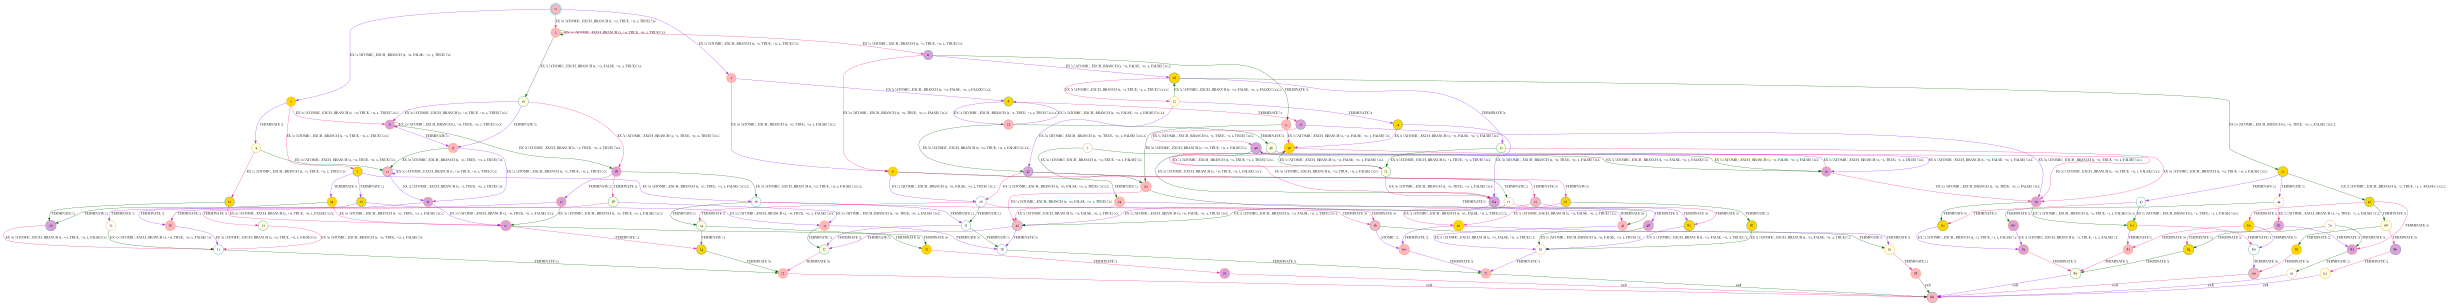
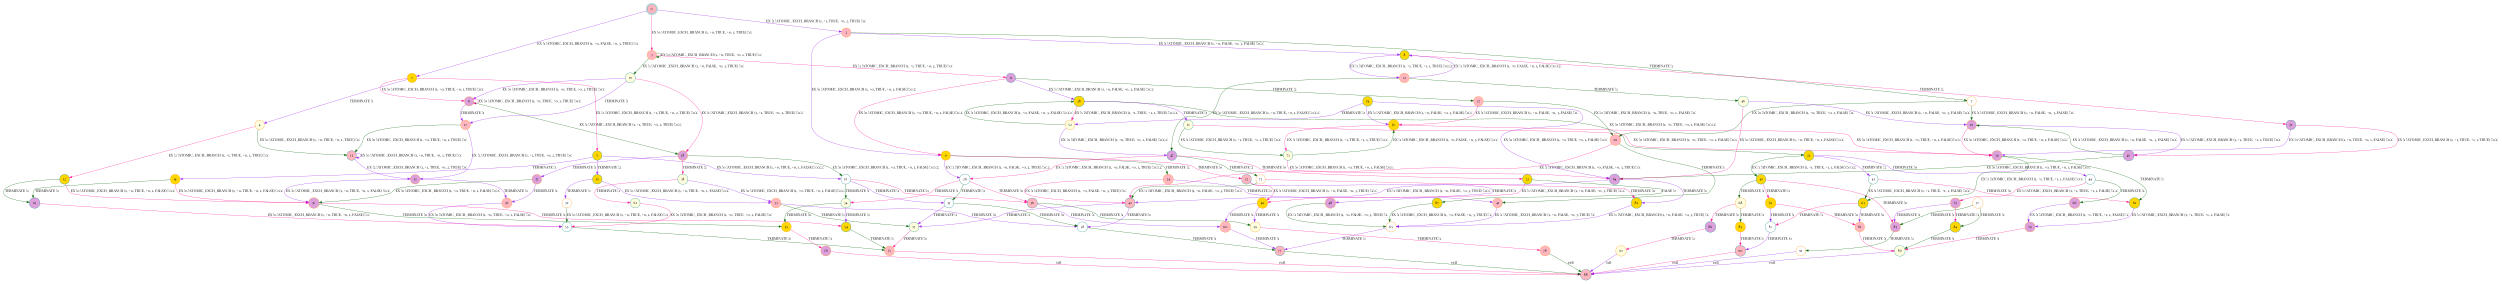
edge "2" -> "7": added, label "TERMINATE !2"
edge "52" -> "74": reversed
node "44": color darkorange -> teal
edge "72" -> "87": label "TERMINATE !2" -> "FALSE !2"
edge "36" -> "60": label "ATOMIC !2" -> "TERMINATE !2"
node "77": color darkorange -> teal
